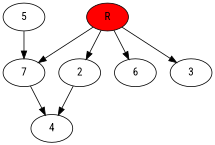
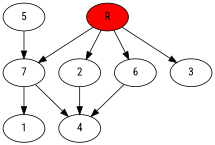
edge "6" -> "4": added
node "1": added
